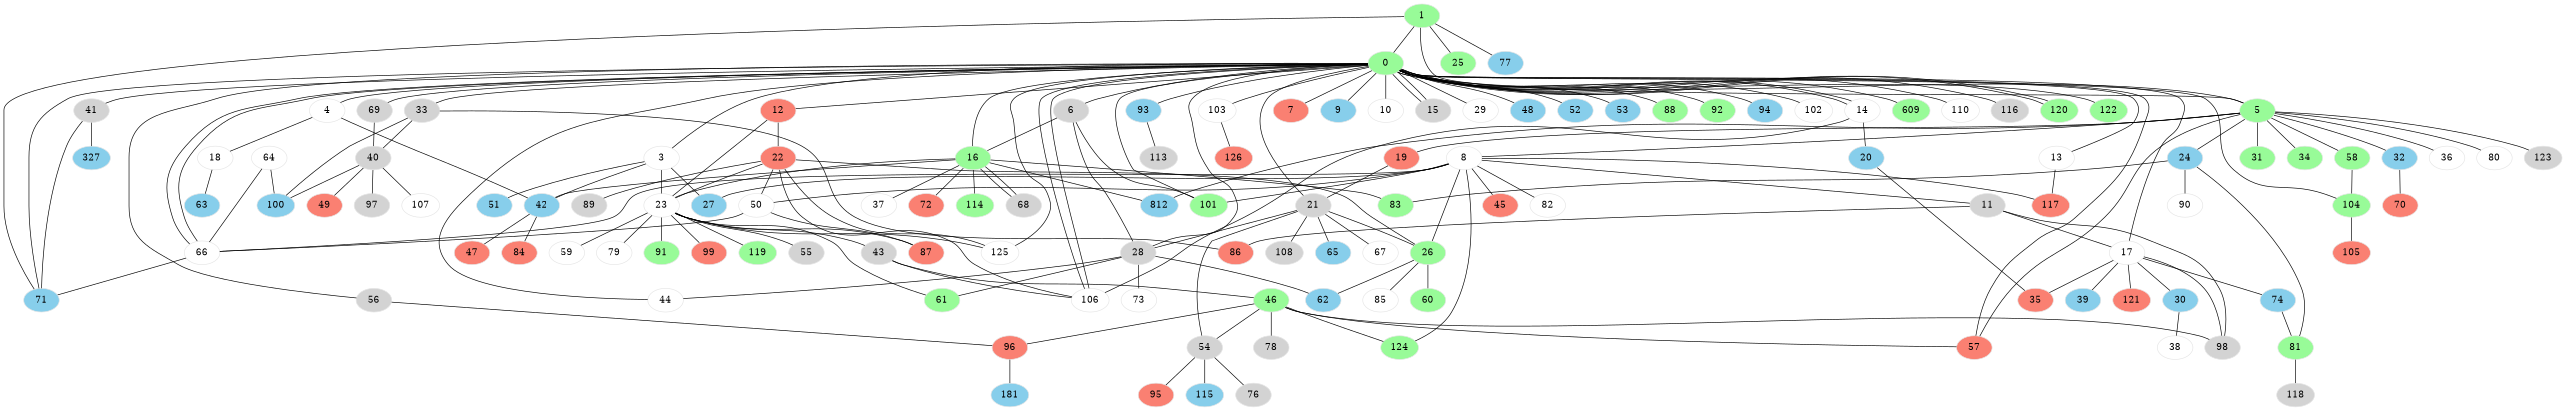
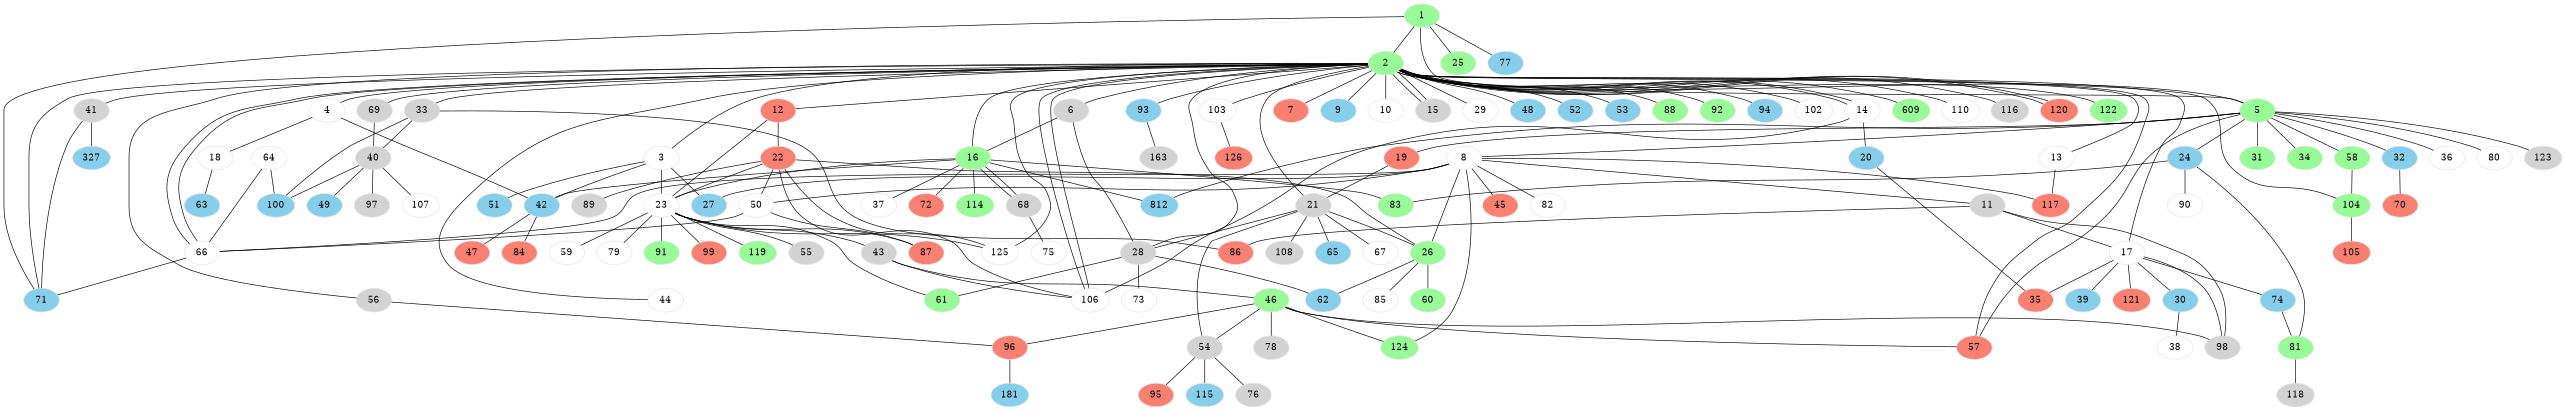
node "0": label "0" -> "2"
node "120": fillcolor palegreen -> salmon
node "113": label "113" -> "163"
node "49": fillcolor salmon -> skyblue
node "101": removed
node "75": added
edge "28" -- "44": removed
